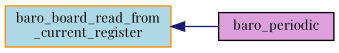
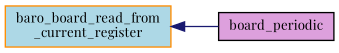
node "baro_periodic": label "baro_periodic" -> "board_periodic"
